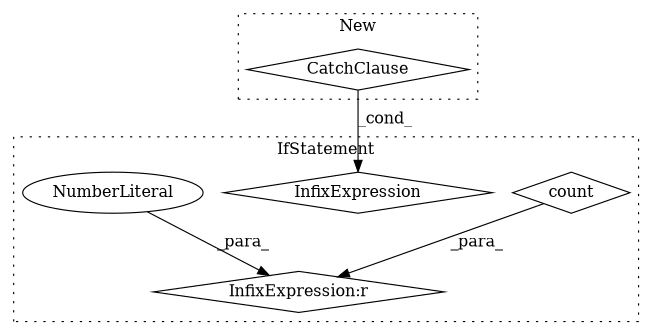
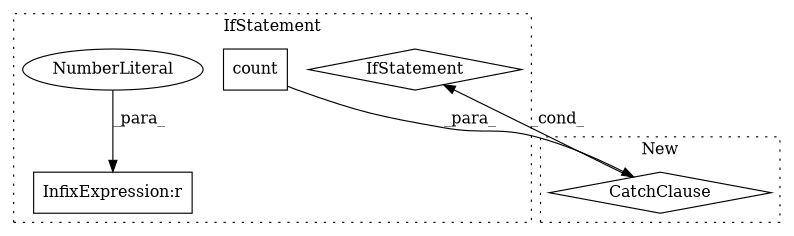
node "InfixExpression": label "InfixExpression" -> "IfStatement"
node "count": shape diamond -> box
edge "count" -> "InfixExpression:r": now "count" -> "CatchClause"
node "InfixExpression:r": shape diamond -> box
